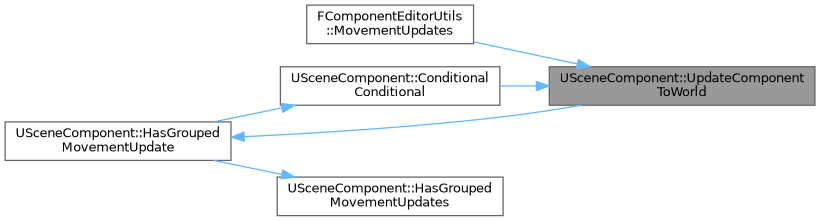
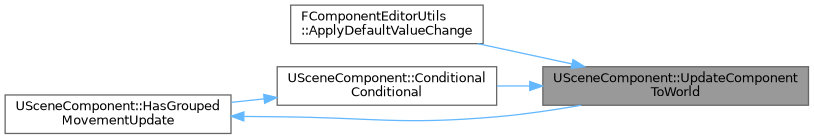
node "FComponentEditorUtils ::MovementUpdates": label "FComponentEditorUtils ::MovementUpdates" -> "FComponentEditorUtils ::ApplyDefaultValueChange"
node "USceneComponent::HasGrouped MovementUpdates": removed
